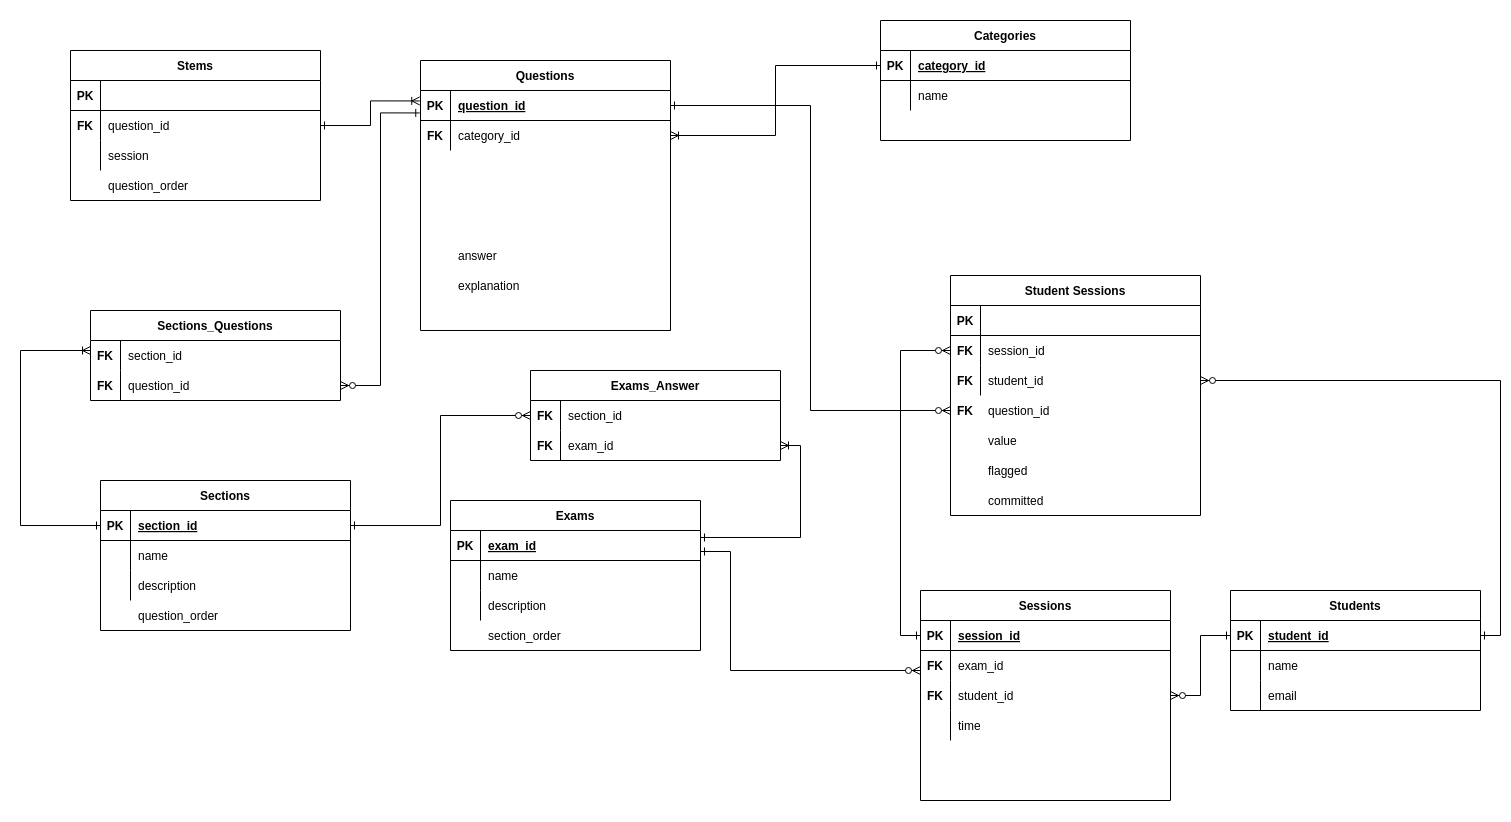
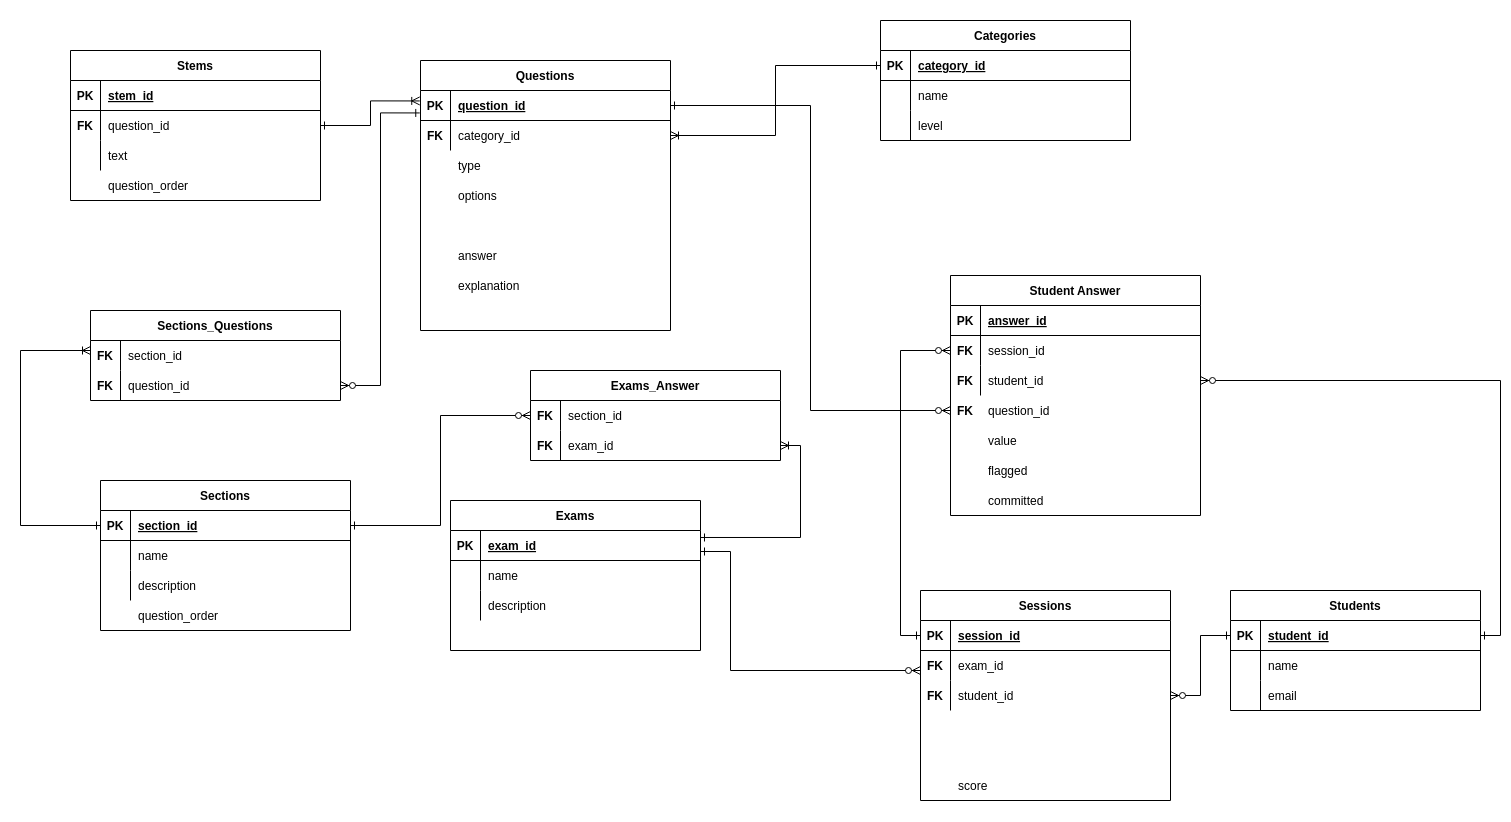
node "stem_id": added
node "level": added
node "session": label "session" -> "text"
node "type": added
node "options": added
node "Student Sessions": label "Student Sessions" -> "Student Answer"
node "answer_id": added
node "section_order": removed
node "time": removed
node "score": added
